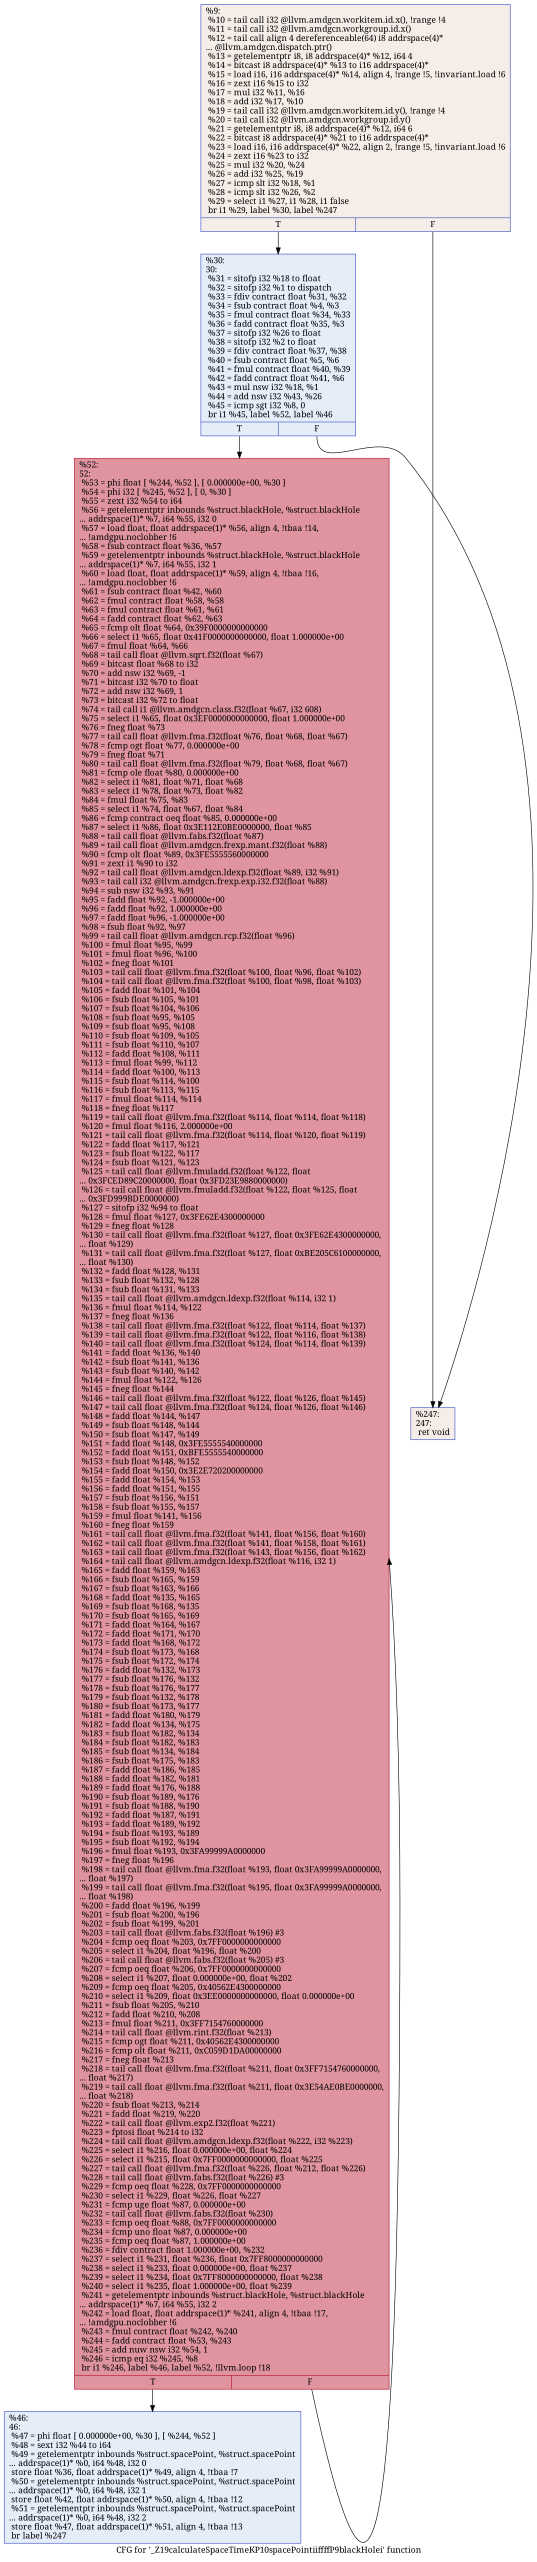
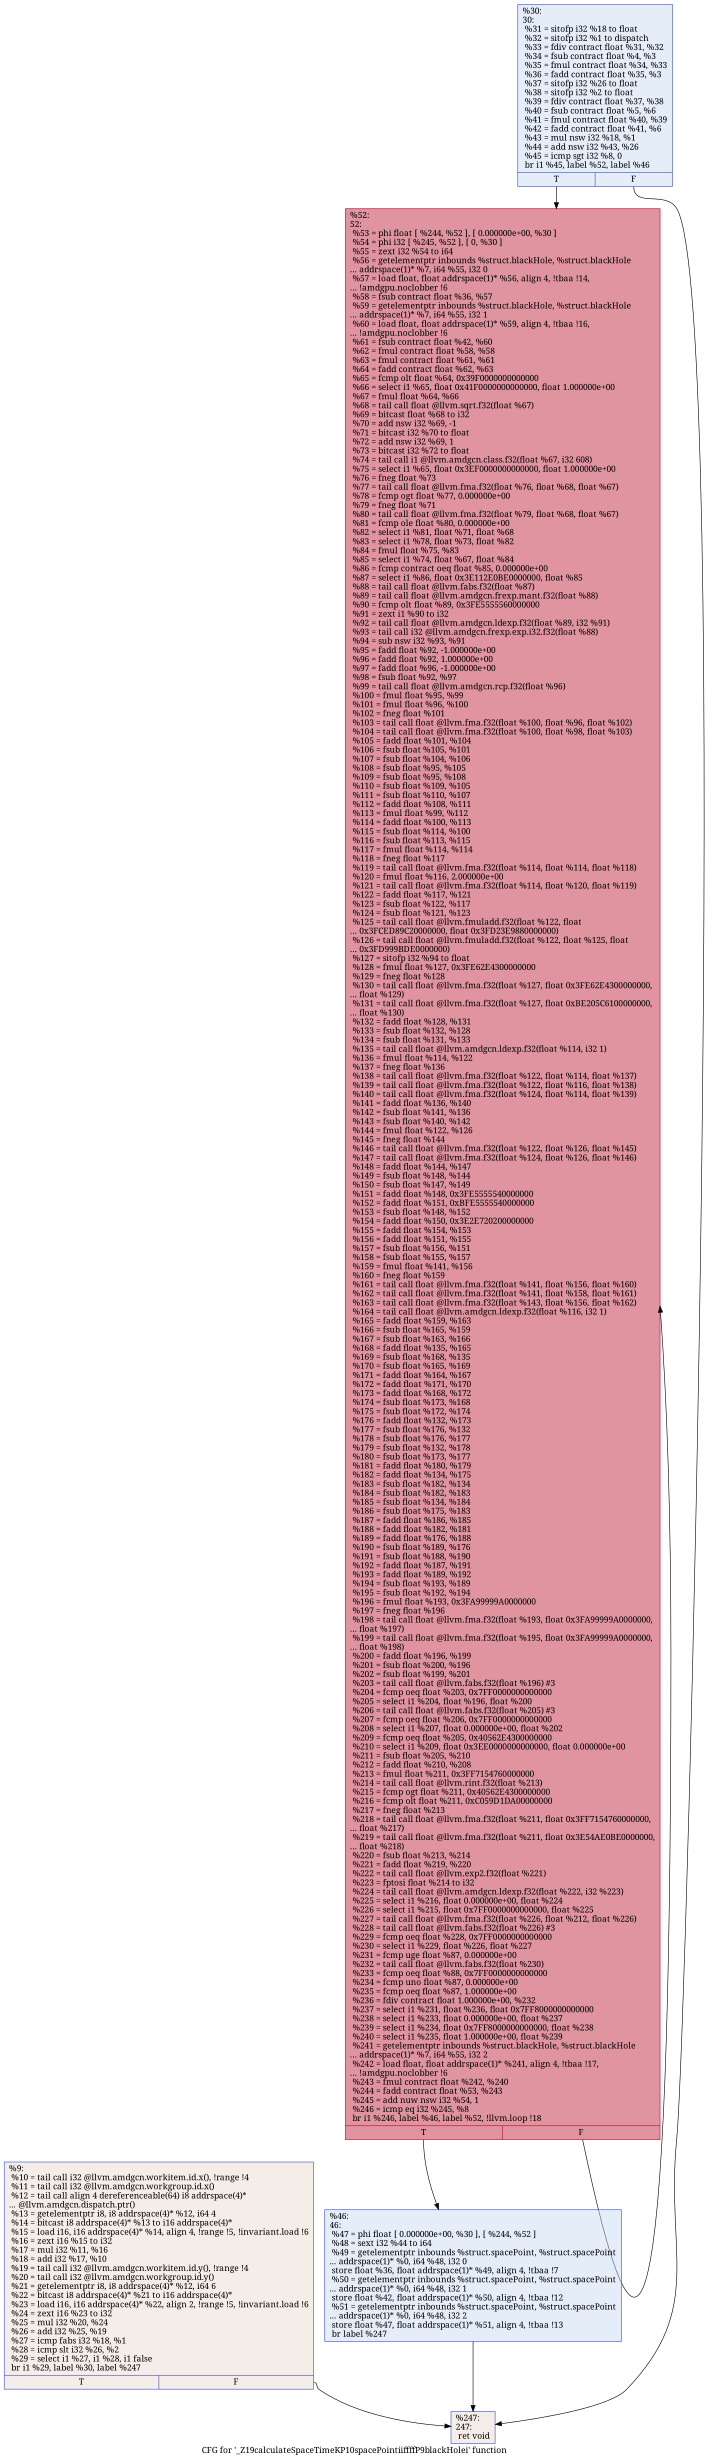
node "%9:": text "%27 = icmp slt i32 %18, %1" -> "%27 = icmp fabs i32 %18, %1"
edge "%9:" -> "%30:": removed
edge "%46:" -> "%247:": added
